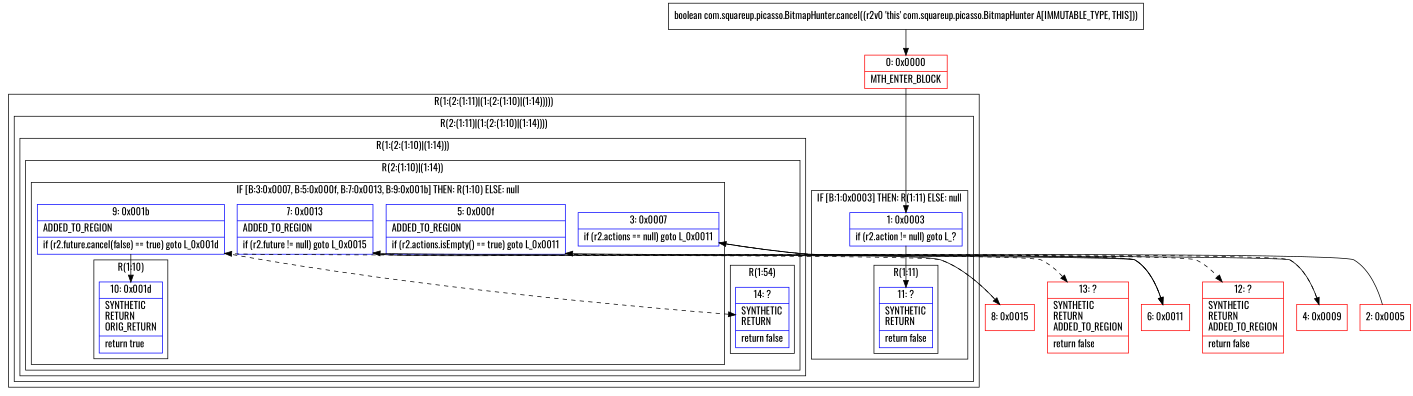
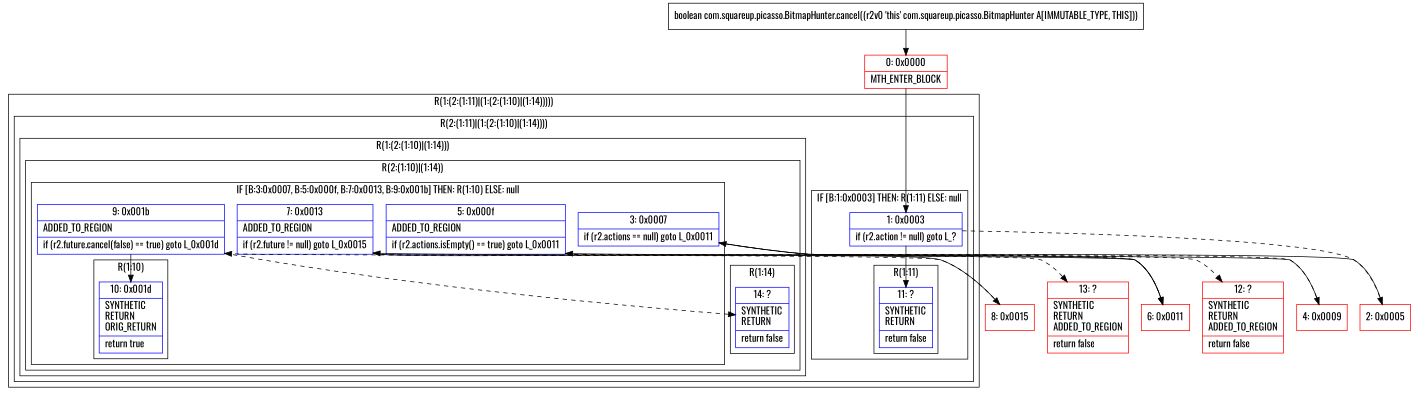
edge "1: 0x0003" -> "2: 0x0005": added
cluster "R(1:54)": label "R(1:54)" -> "R(1:14)"
